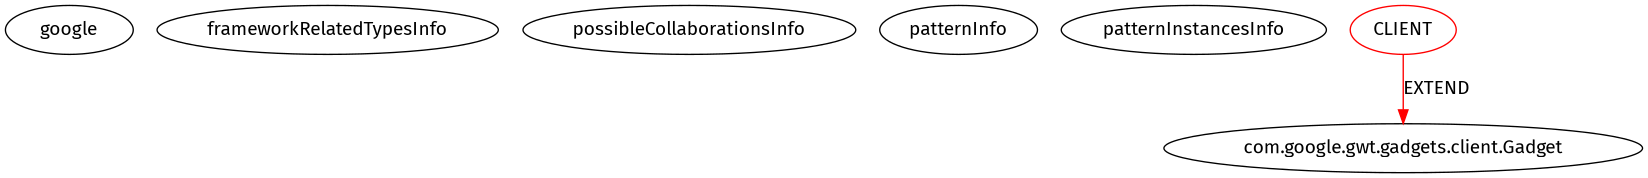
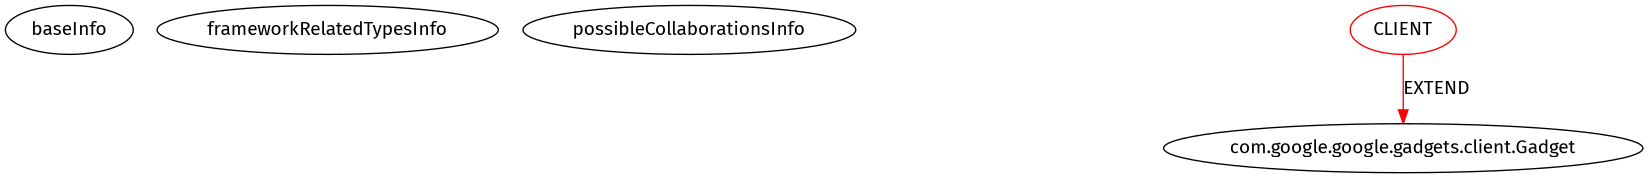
node "google": label "google" -> "baseInfo"
node "patternInfo": removed
node "patternInstancesInfo": removed
node "com.google.gwt.gadgets.client.Gadget": label "com.google.gwt.gadgets.client.Gadget" -> "com.google.google.gadgets.client.Gadget"
